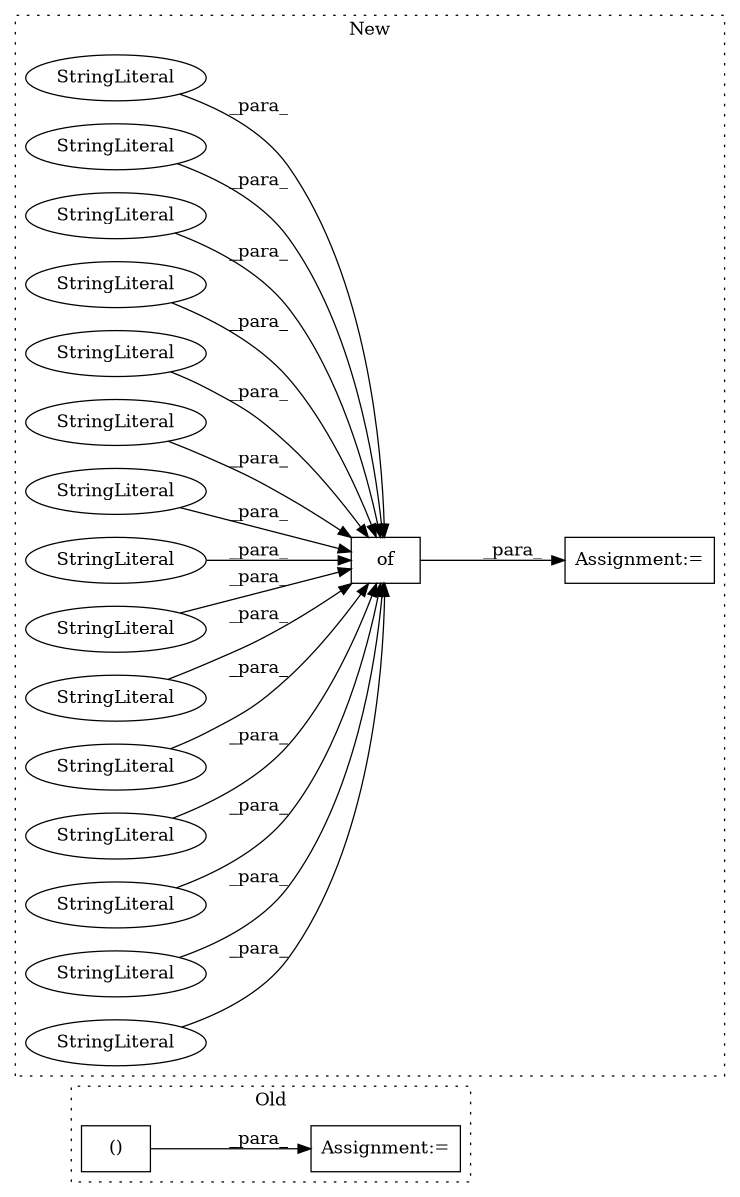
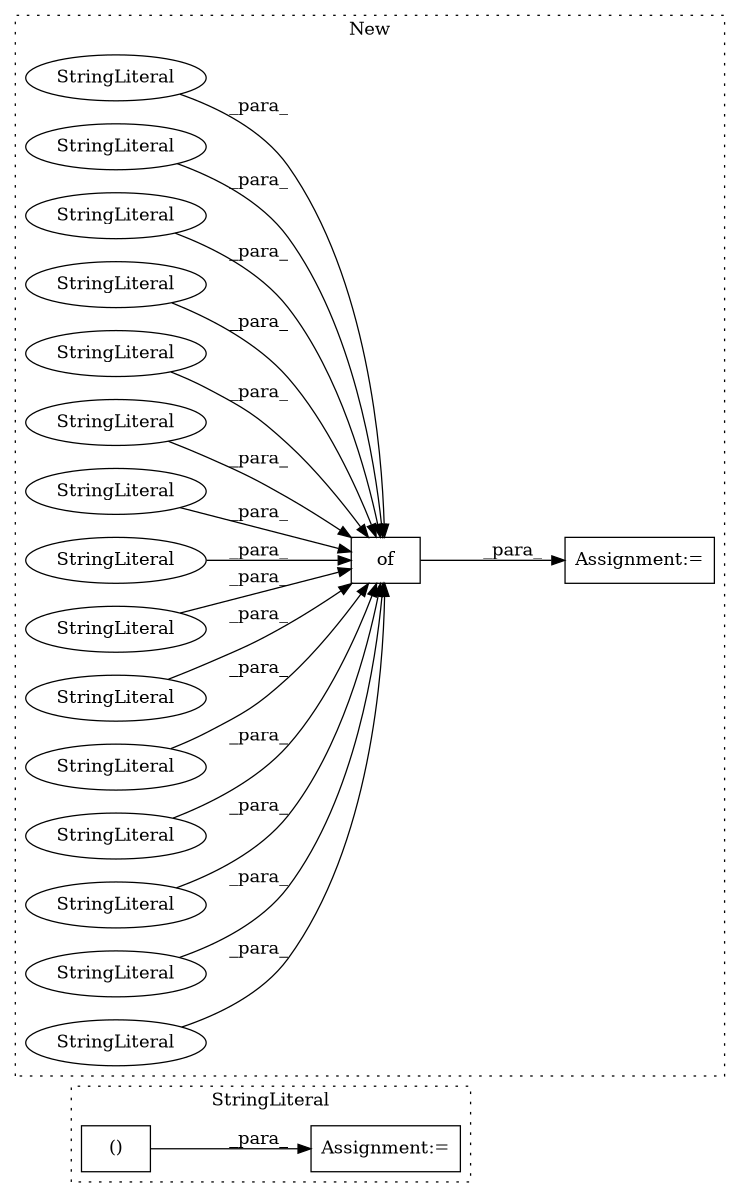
cluster "Old": label "Old" -> "StringLiteral"
